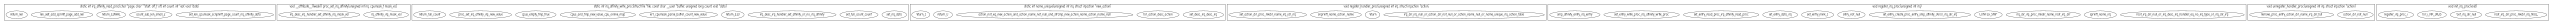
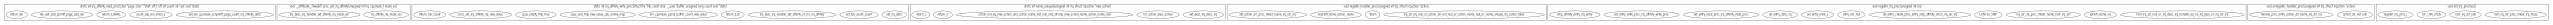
node "remove_proc_entry_action_dir_name_irq_dir_full": label "remove_proc_entry_action_dir_name_irq_dir_full" -> "remove_proc_entry_action_dir_name_irq_dir_irq"
